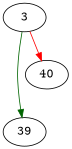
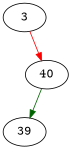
edge "3" -> "39": now "40" -> "39"
